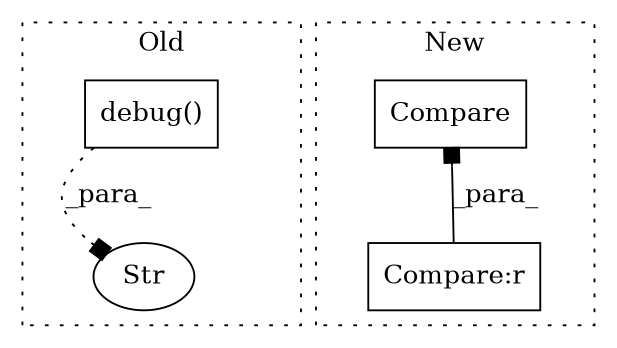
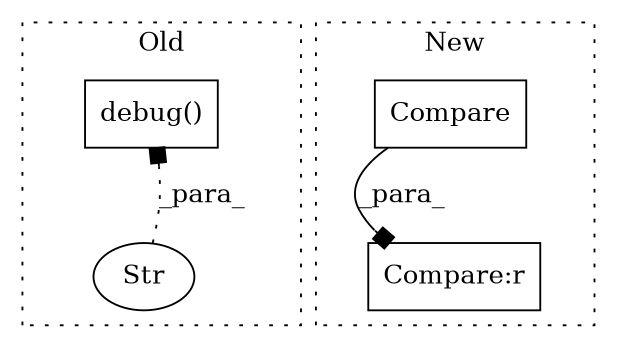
edge "debug()" -> "Str": reversed
edge "Compare:r" -> "Compare": reversed
